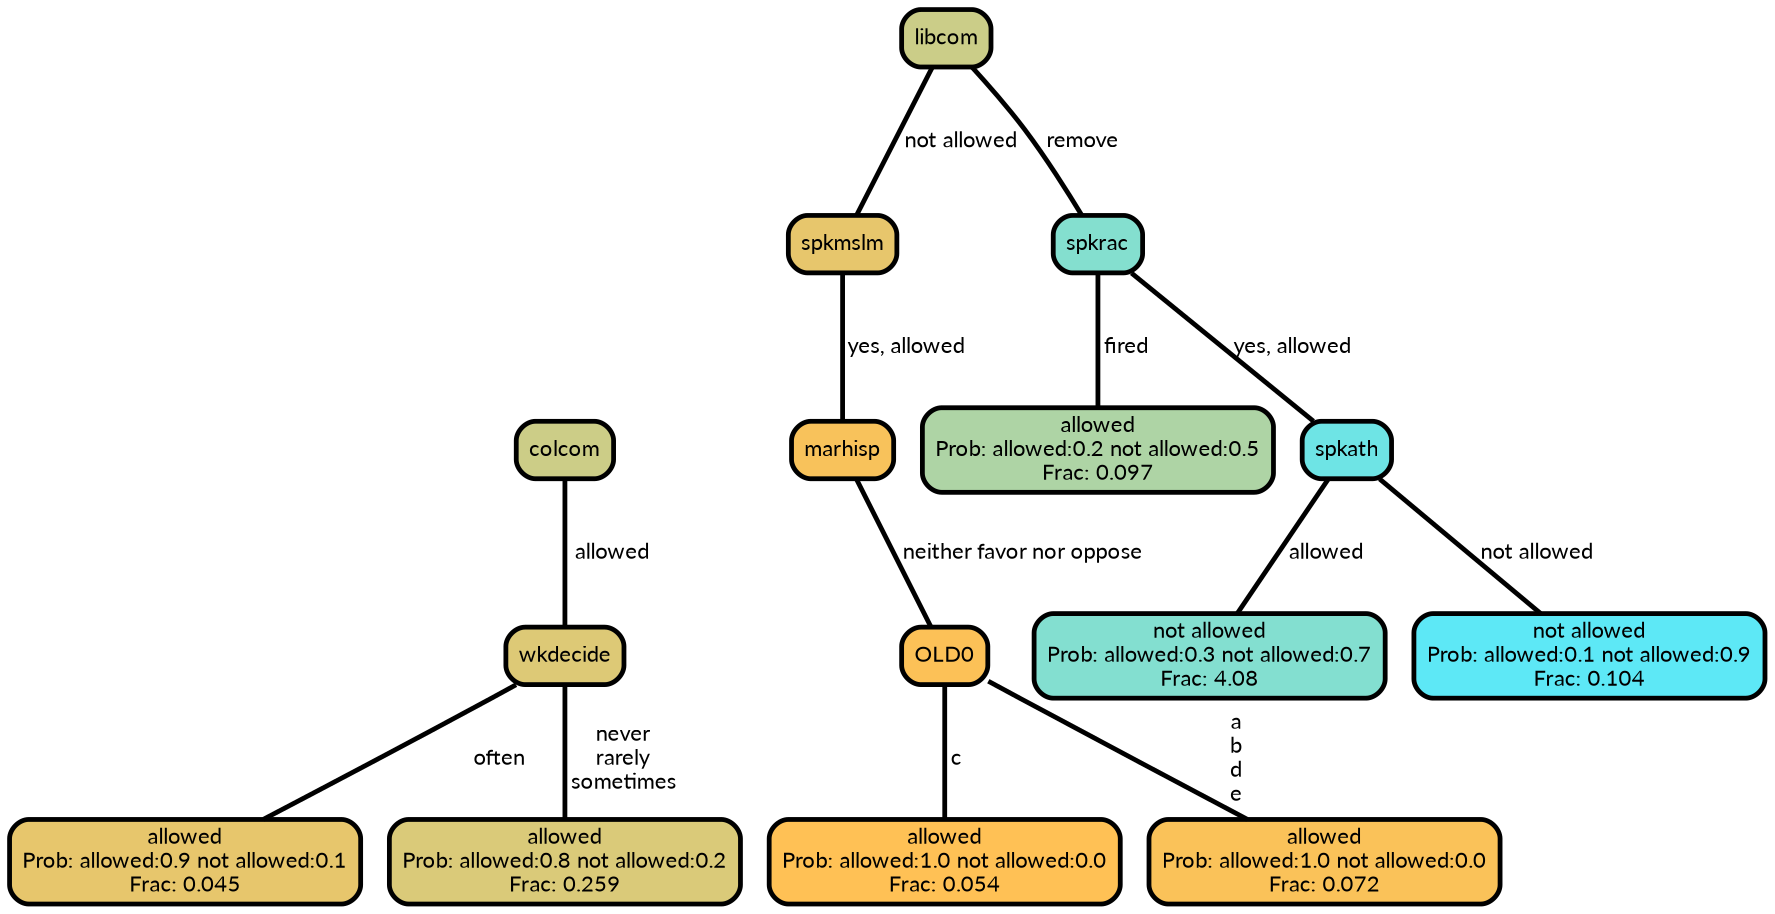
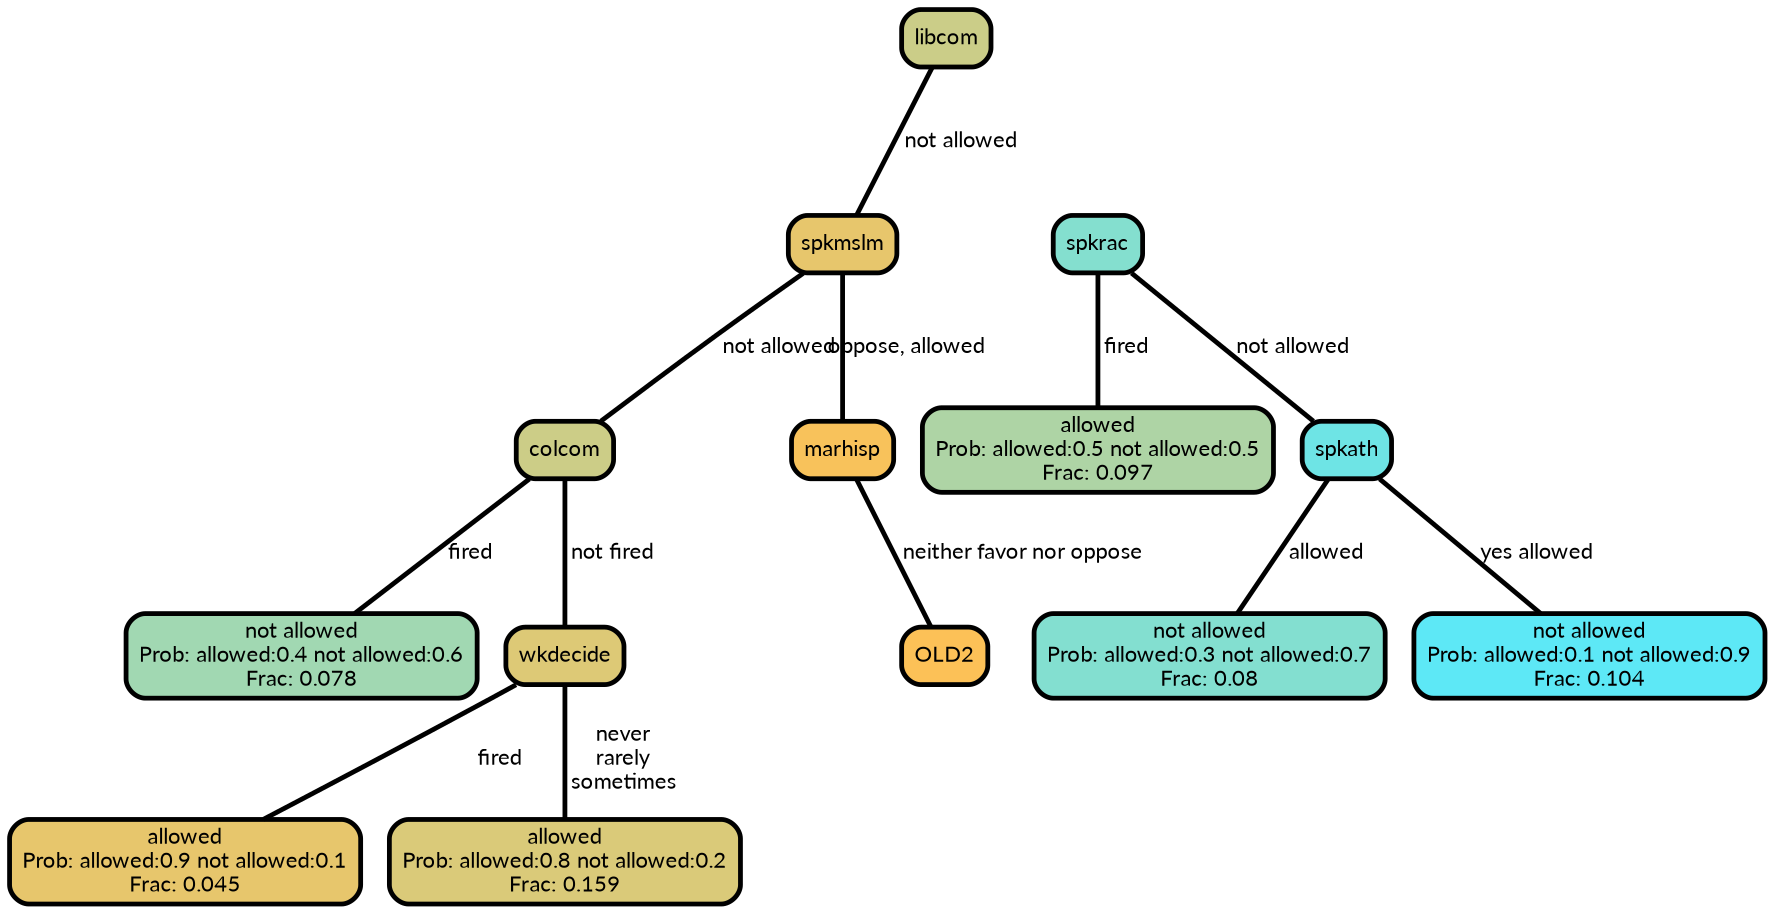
edge "libcom" -- "spkrac": removed, label "remove"
edge "spkmslm" -- "colcom": added, label "not allowed"
edge "spkmslm" -- "marhisp": label " yes, allowed" -> " oppose, allowed"
edge "spkrac" -- "spkath": label " yes, allowed" -> " not allowed"
node "allowed Prob: allowed:0.2 not allowed:0.5 Frac: 0.097": label "allowed Prob: allowed:0.2 not allowed:0.5 Frac: 0.097" -> "allowed Prob: allowed:0.5 not allowed:0.5 Frac: 0.097"
edge "colcom" -- "wkdecide": label " allowed" -> " not fired"
edge "spkath" -- "not allowed Prob: allowed:0.1 not allowed:0.9 Frac: 0.104": label " not allowed" -> " yes allowed"
node "not allowed Prob: allowed:0.4 not allowed:0.6 Frac: 0.078": added
node "OLD0": label "OLD0" -> "OLD2"
node "not allowed Prob: allowed:0.3 not allowed:0.7 Frac: 4.08": label "not allowed Prob: allowed:0.3 not allowed:0.7 Frac: 4.08" -> "not allowed Prob: allowed:0.3 not allowed:0.7 Frac: 0.08"
edge "wkdecide" -- "allowed Prob: allowed:0.9 not allowed:0.1 Frac: 0.045": label " often" -> " fired"
node "allowed Prob: allowed:0.8 not allowed:0.2 Frac: 0.259": label "allowed Prob: allowed:0.8 not allowed:0.2 Frac: 0.259" -> "allowed Prob: allowed:0.8 not allowed:0.2 Frac: 0.159"
node "allowed Prob: allowed:1.0 not allowed:0.0 Frac: 0.054": removed
node "allowed Prob: allowed:1.0 not allowed:0.0 Frac: 0.072": removed
